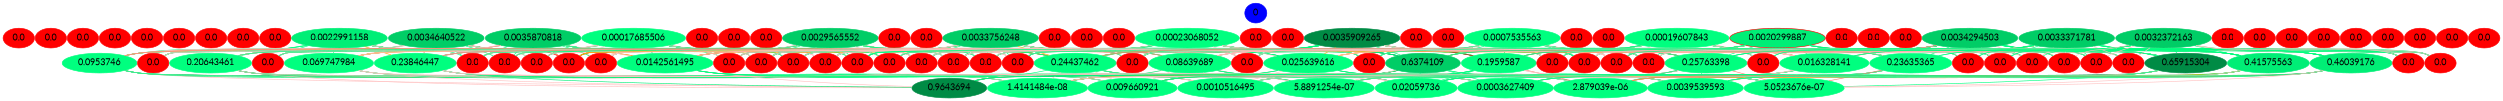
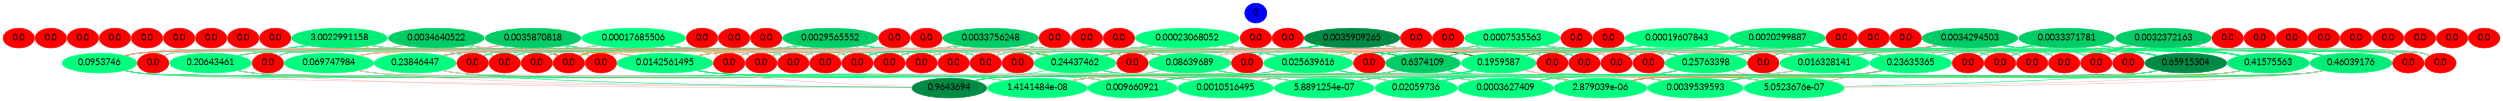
node "0.0022991158": label "0.0022991158" -> "3.0022991158"
node "0.0020299887": color red -> springgreen2
